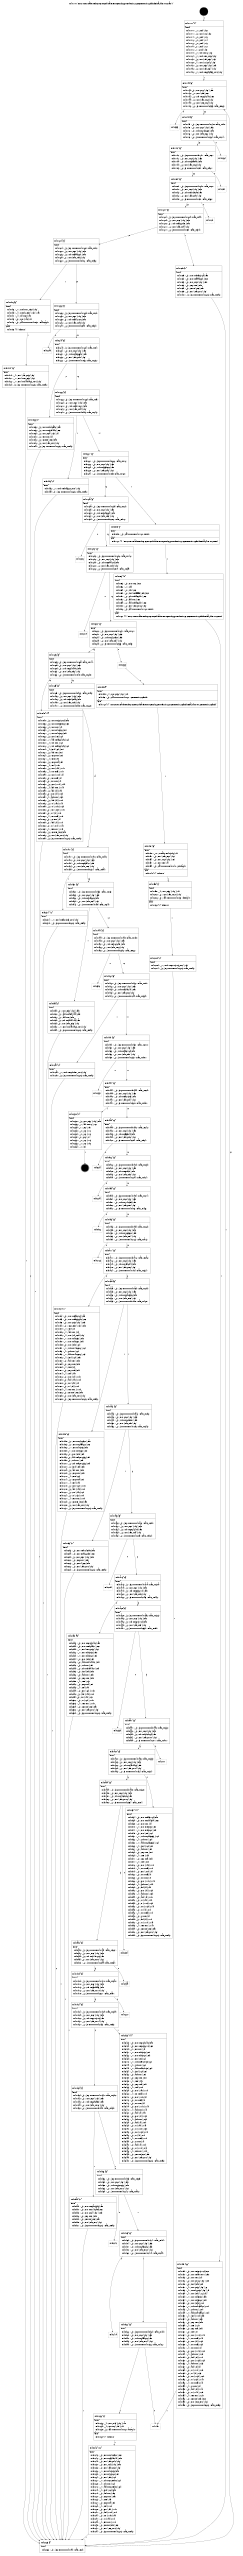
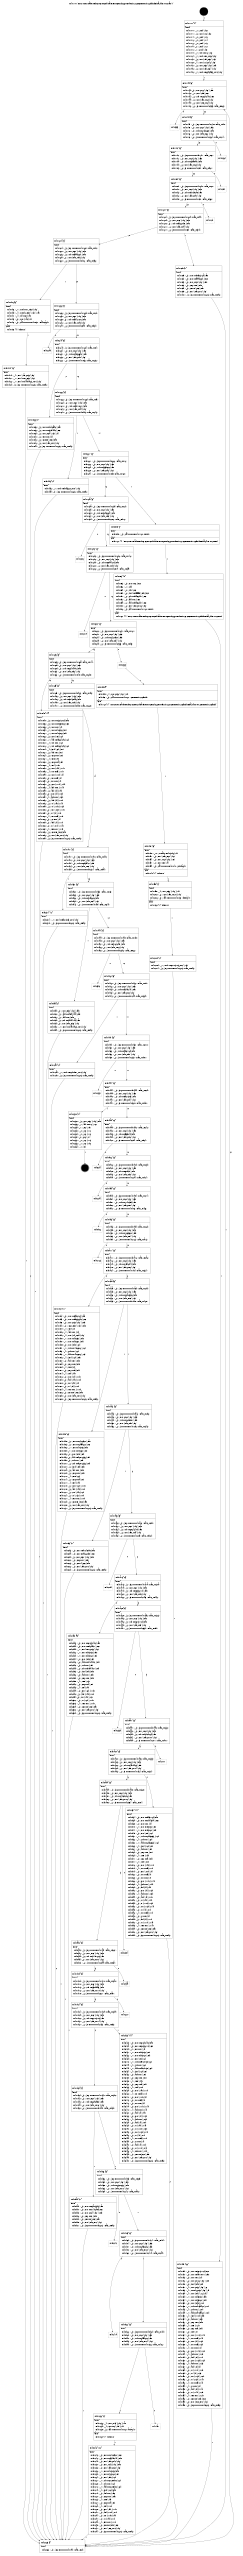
edge "0x401d34 [144]" -> "0x402603 [5]": added, label "2"
edge "0x401f0b [168]" -> "0x401ba1": now "0x401f0b [168]" -> "0x402603 [5]"
